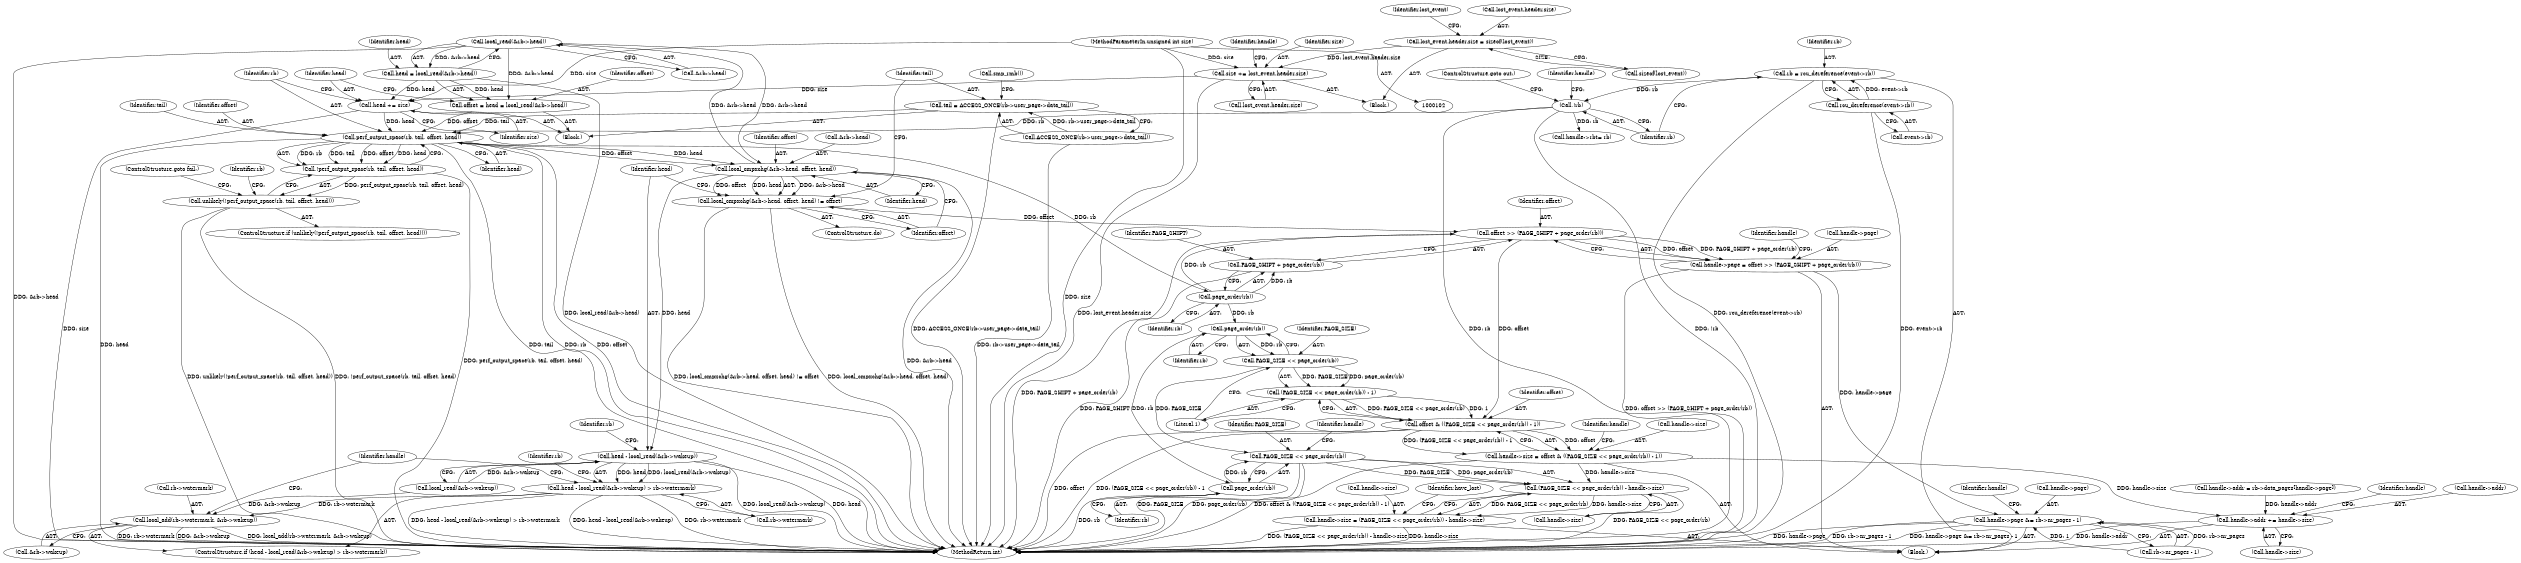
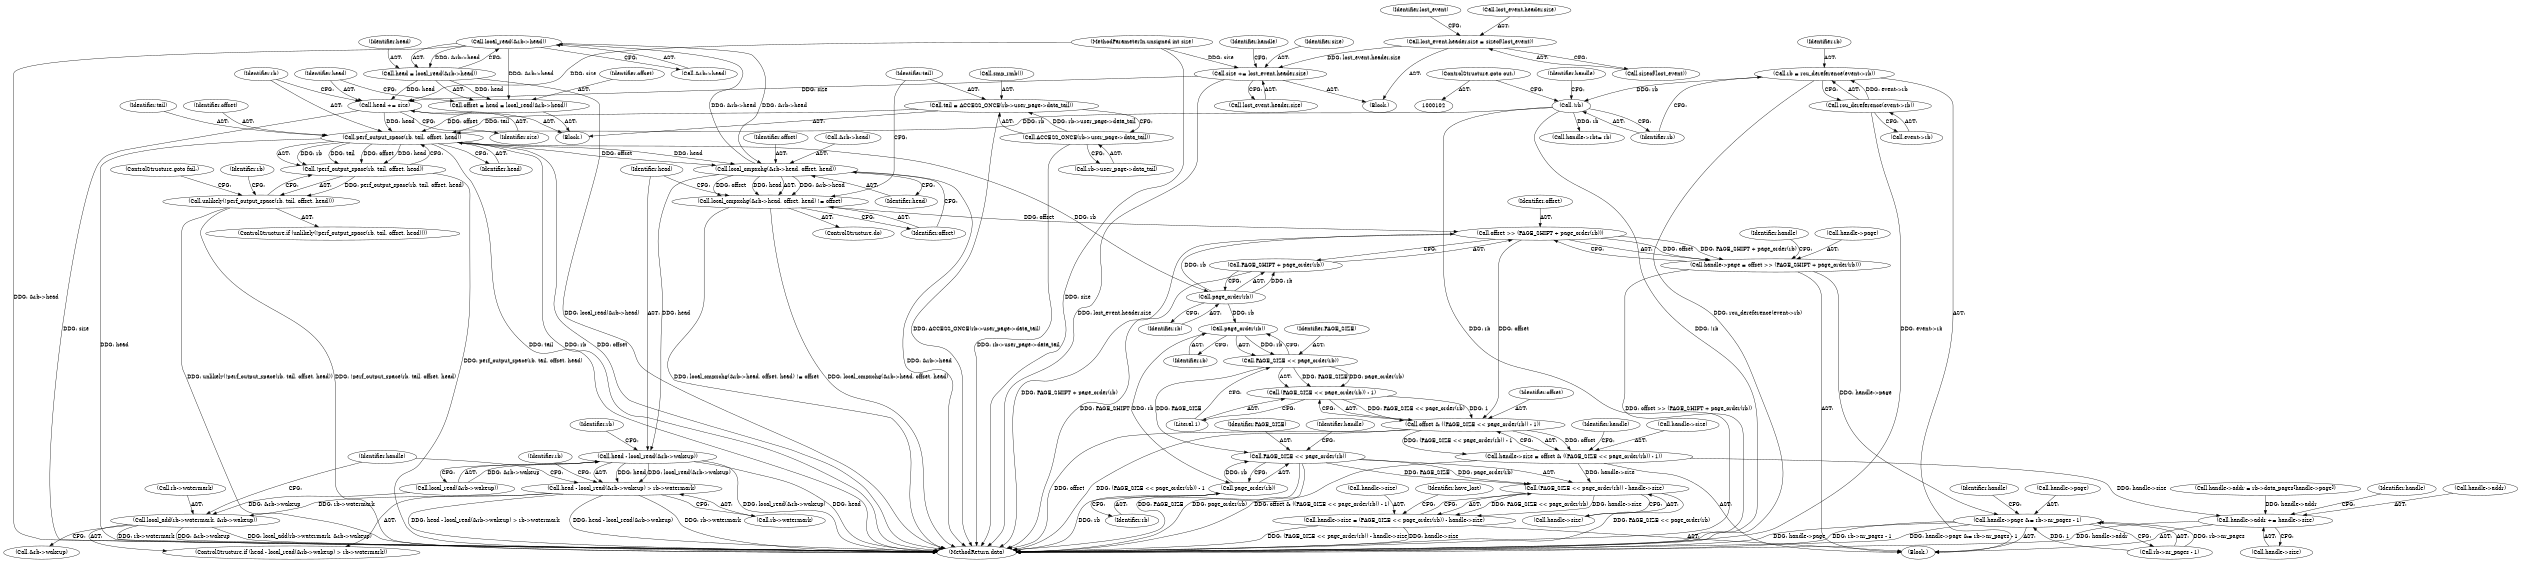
edge "(MethodParameterIn,unsigned int size)" -> "1000102": now "(ControlStructure,goto out;)" -> "1000102"
edge "(Call,sizeof(lost_event))" -> "(Call,lost_event.header.size = sizeof(lost_event))": label "SIZE: " -> "AST: "
edge "(Call,smp_rmb())" -> "(Call,tail = ACCESS_ONCE(rb->user_page->data_tail))": label "CFG: " -> "AST: "
node "(Call,rb->user_page->data_tail)": added
node "(Identifier,PAGE_SHIFT)": removed
edge "(Call,&rb->wakeup)" -> "(Call,local_add(rb->watermark, &rb->wakeup))": removed, label "AST:"
node "(MethodReturn,int)": label "(MethodReturn,int)" -> "(MethodReturn,data)"
